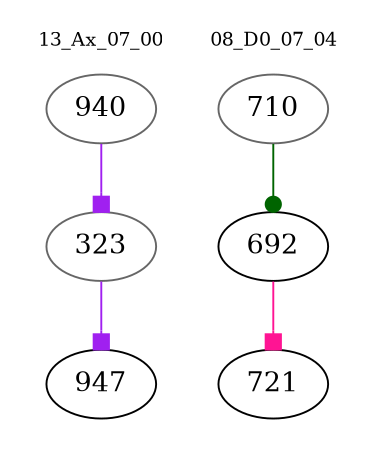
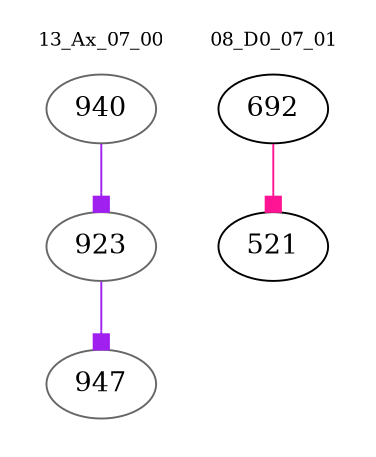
cluster "08_D0_07_04": label "08_D0_07_04" -> "08_D0_07_01"
node "710": removed
node "323": label "323" -> "923"
node "947": color black -> gray40
node "721": label "721" -> "521"
